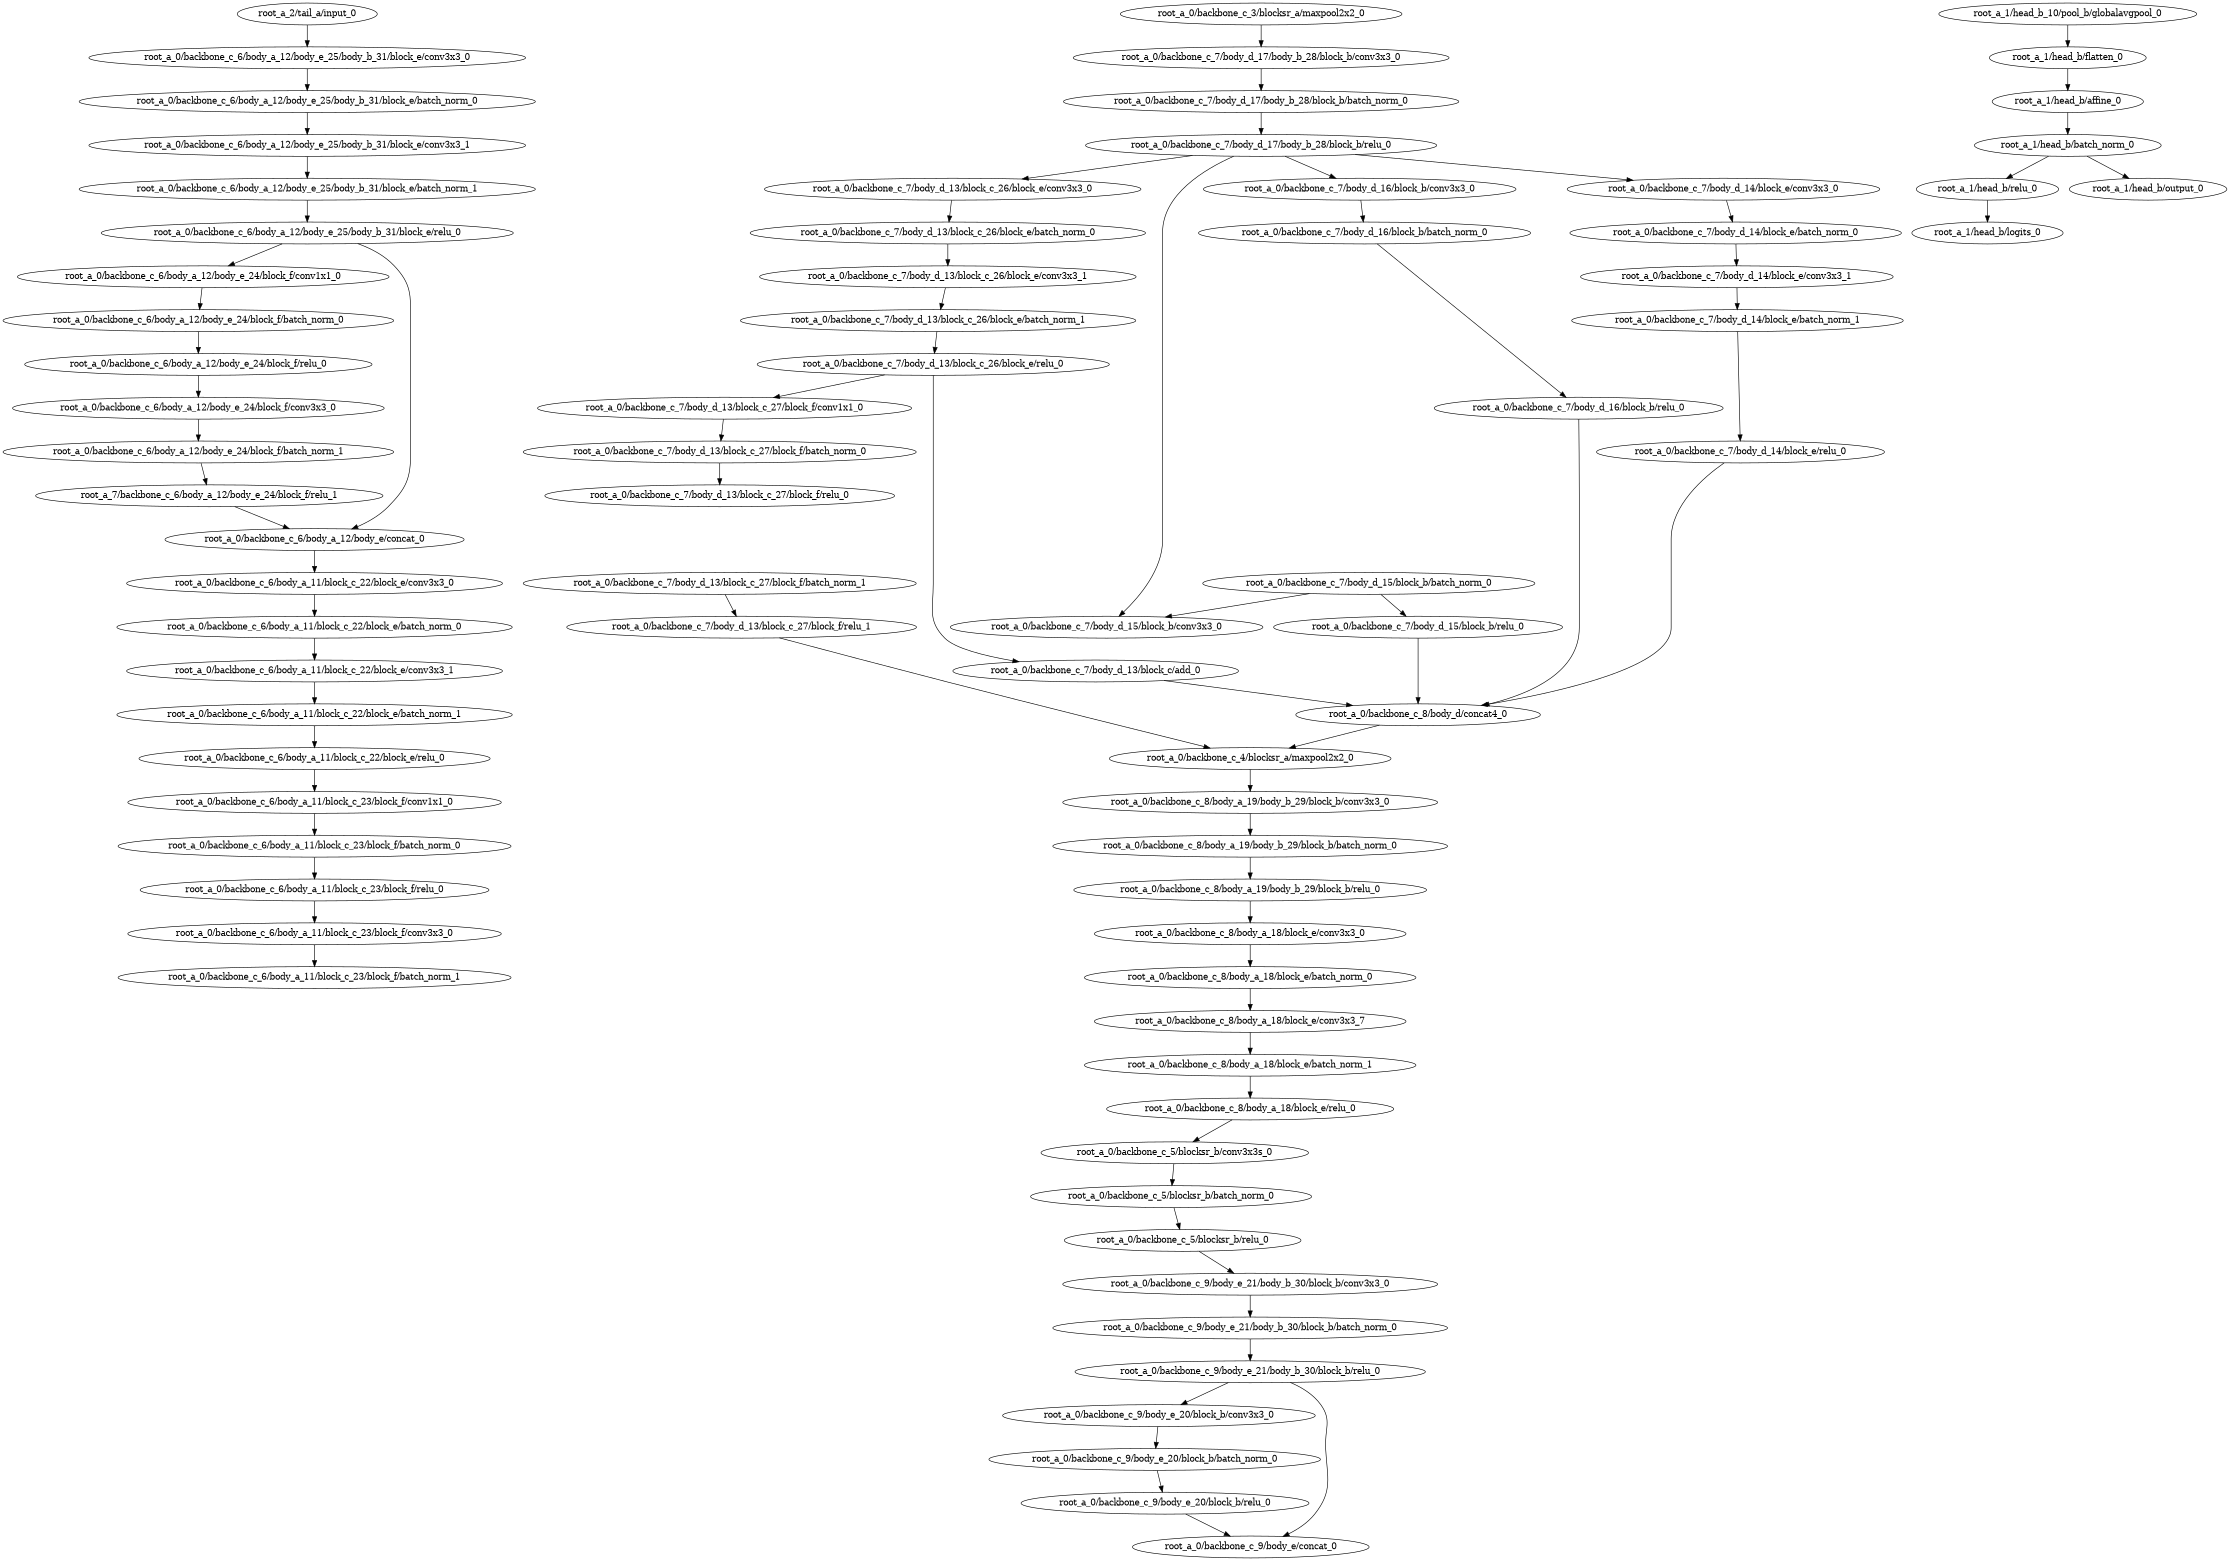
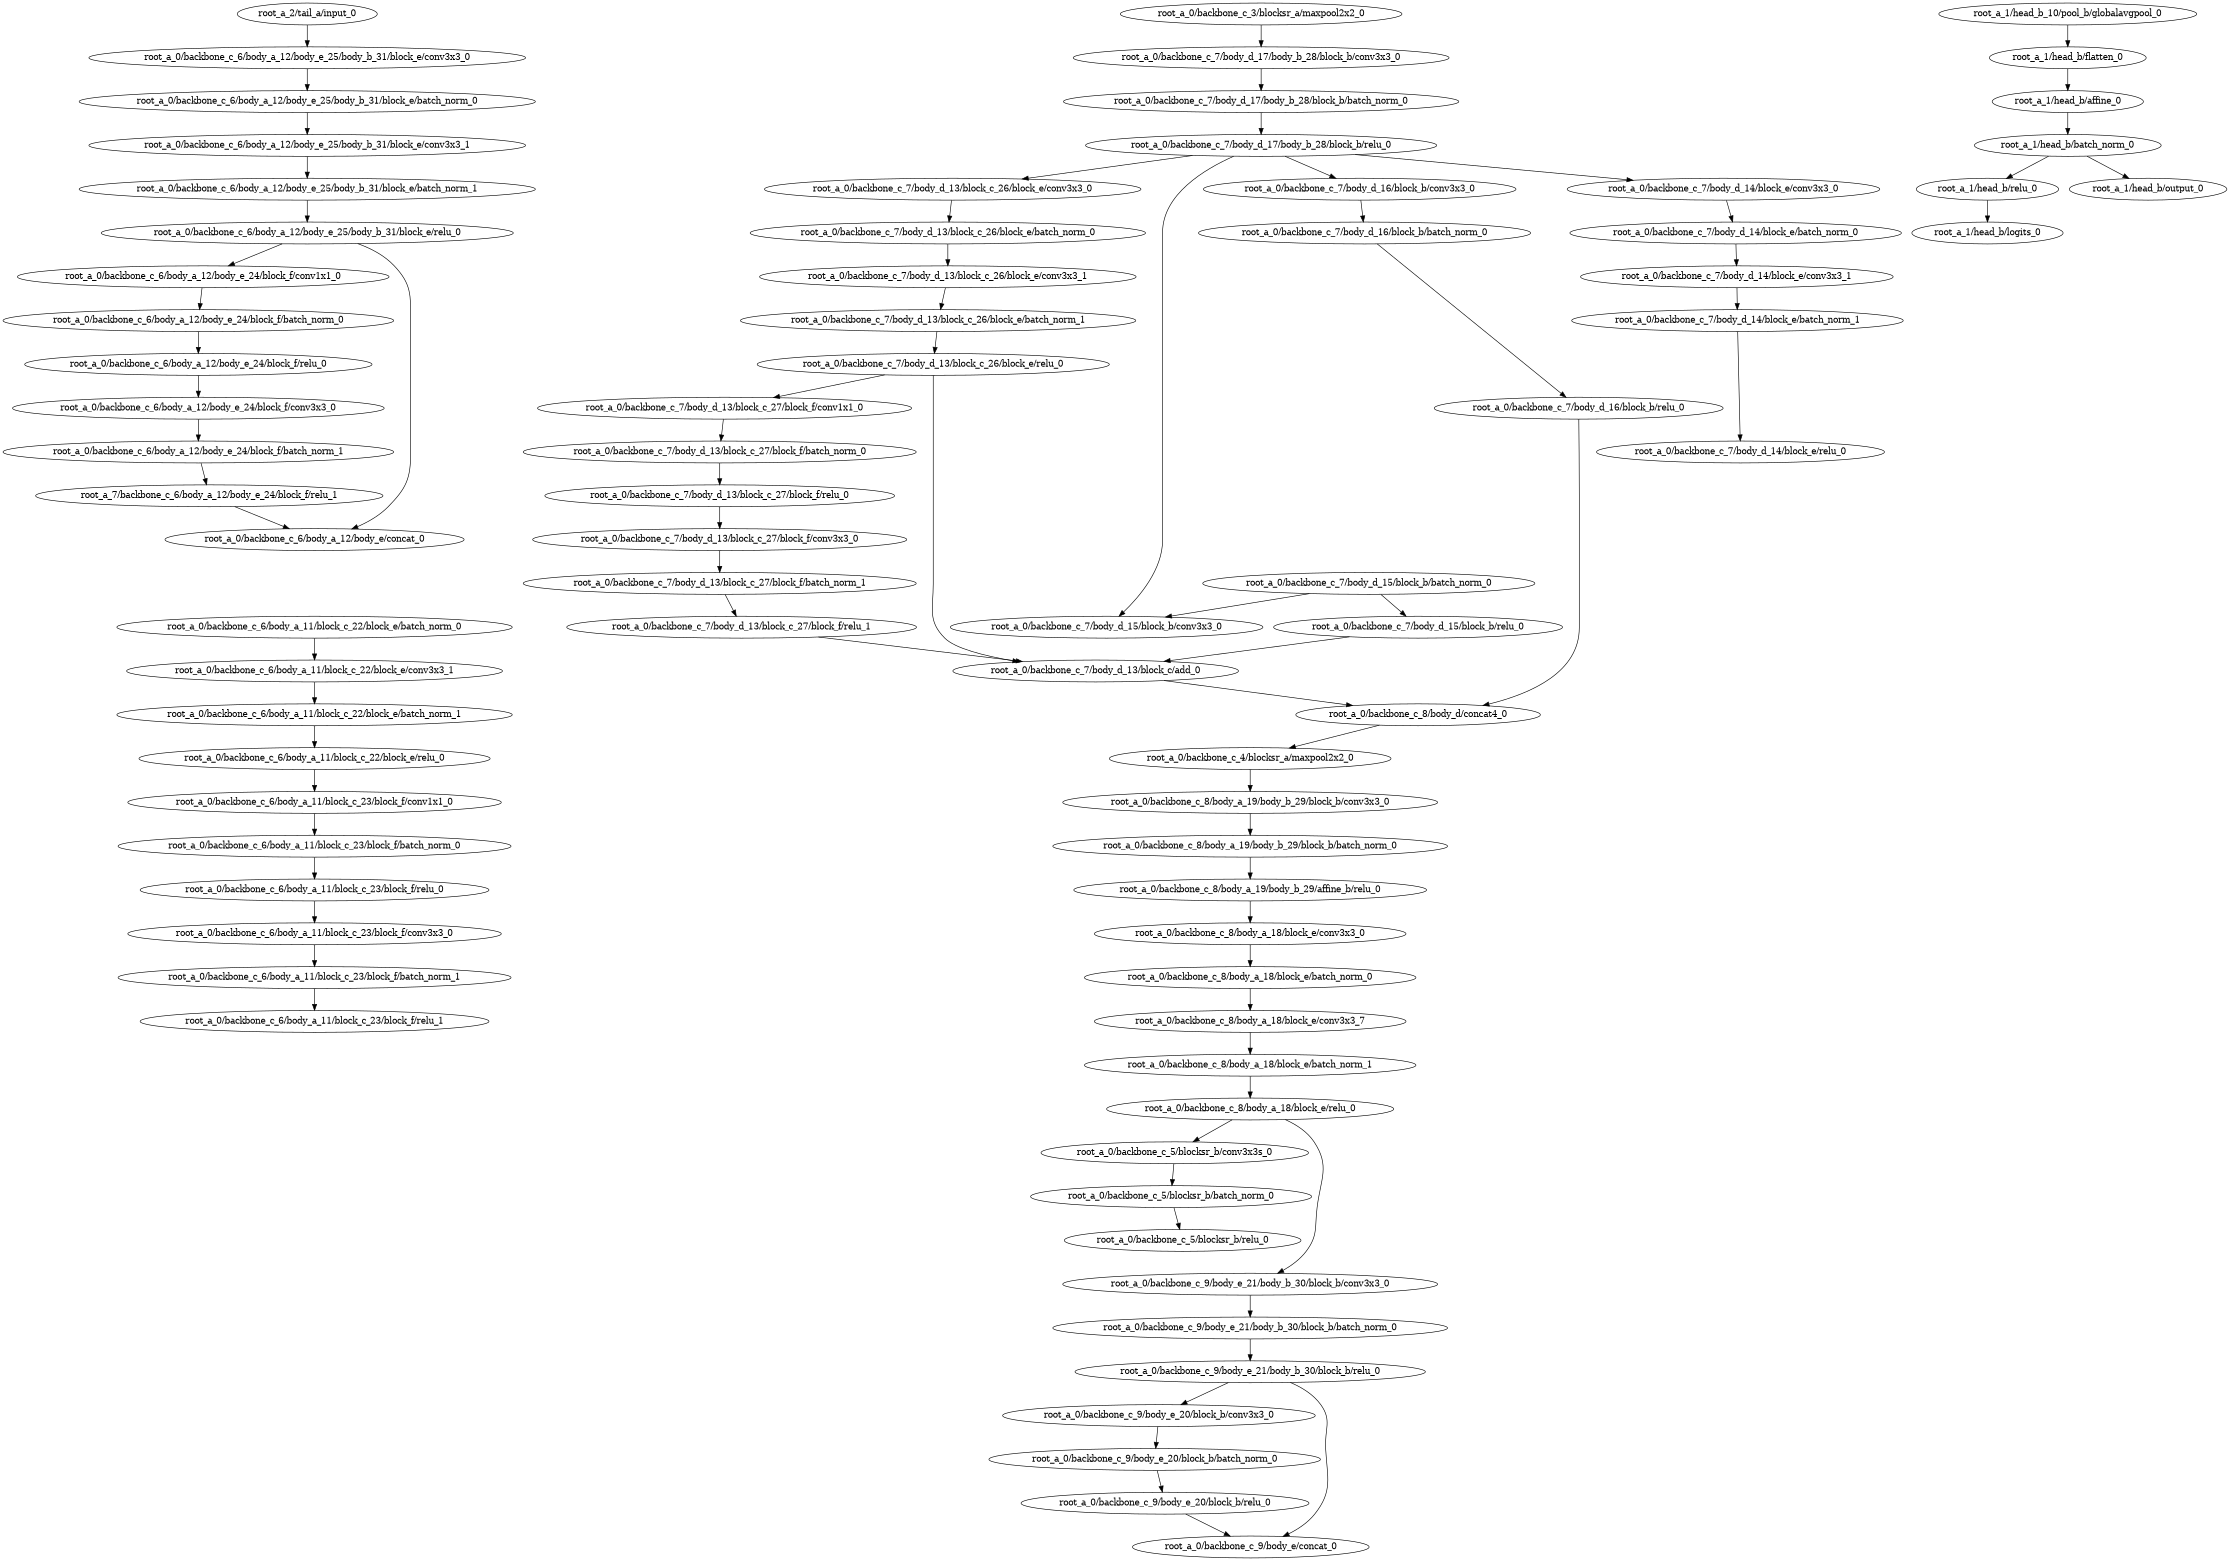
node "root_a_0/backbone_c_7/body_d_13/block_c_27/block_f/conv3x3_0": added
node "root_a_0/backbone_c_6/body_a_11/block_c_22/block_e/conv3x3_0": removed
edge "root_a_0/backbone_c_7/body_d_14/block_e/relu_0" -> "root_a_0/backbone_c_8/body_d/concat4_0": removed
edge "root_a_0/backbone_c_7/body_d_15/block_b/relu_0" -> "root_a_0/backbone_c_8/body_d/concat4_0": now "root_a_0/backbone_c_7/body_d_15/block_b/relu_0" -> "root_a_0/backbone_c_7/body_d_13/block_c/add_0"
edge "root_a_0/backbone_c_7/body_d_13/block_c_27/block_f/relu_1" -> "root_a_0/backbone_c_4/blocksr_a/maxpool2x2_0": now "root_a_0/backbone_c_7/body_d_13/block_c_27/block_f/relu_1" -> "root_a_0/backbone_c_7/body_d_13/block_c/add_0"
node "root_a_0/backbone_c_8/body_a_19/body_b_29/block_b/relu_0": label "root_a_0/backbone_c_8/body_a_19/body_b_29/block_b/relu_0" -> "root_a_0/backbone_c_8/body_a_19/body_b_29/affine_b/relu_0"
node "root_a_0/backbone_c_6/body_a_11/block_c_23/block_f/relu_1": added
edge "root_a_0/backbone_c_5/blocksr_b/relu_0" -> "root_a_0/backbone_c_9/body_e_21/body_b_30/block_b/conv3x3_0": now "root_a_0/backbone_c_8/body_a_18/block_e/relu_0" -> "root_a_0/backbone_c_9/body_e_21/body_b_30/block_b/conv3x3_0"
